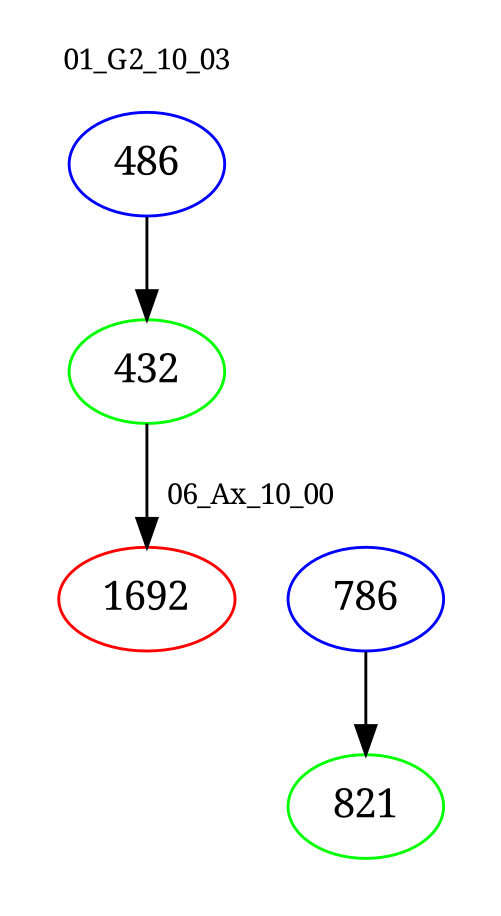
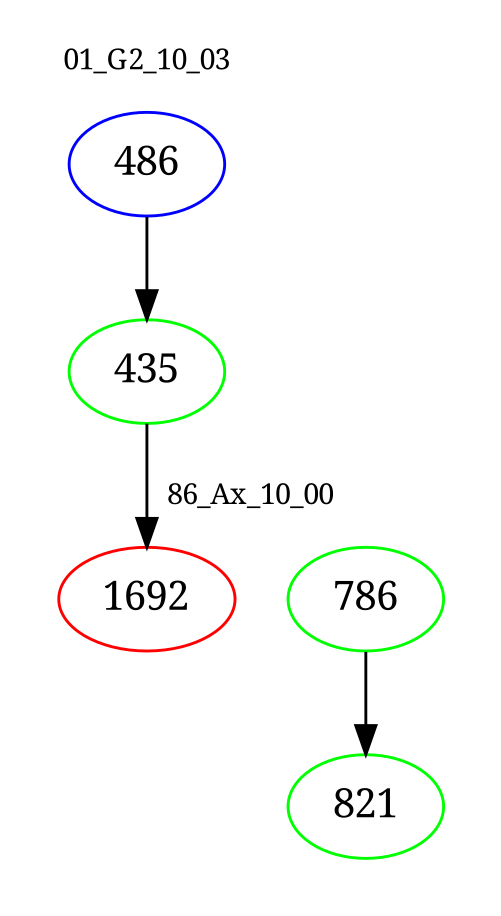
node "432": label "432" -> "435"
cluster "06_Ax_10_00": label "06_Ax_10_00" -> "86_Ax_10_00"
node "786": color blue -> green
